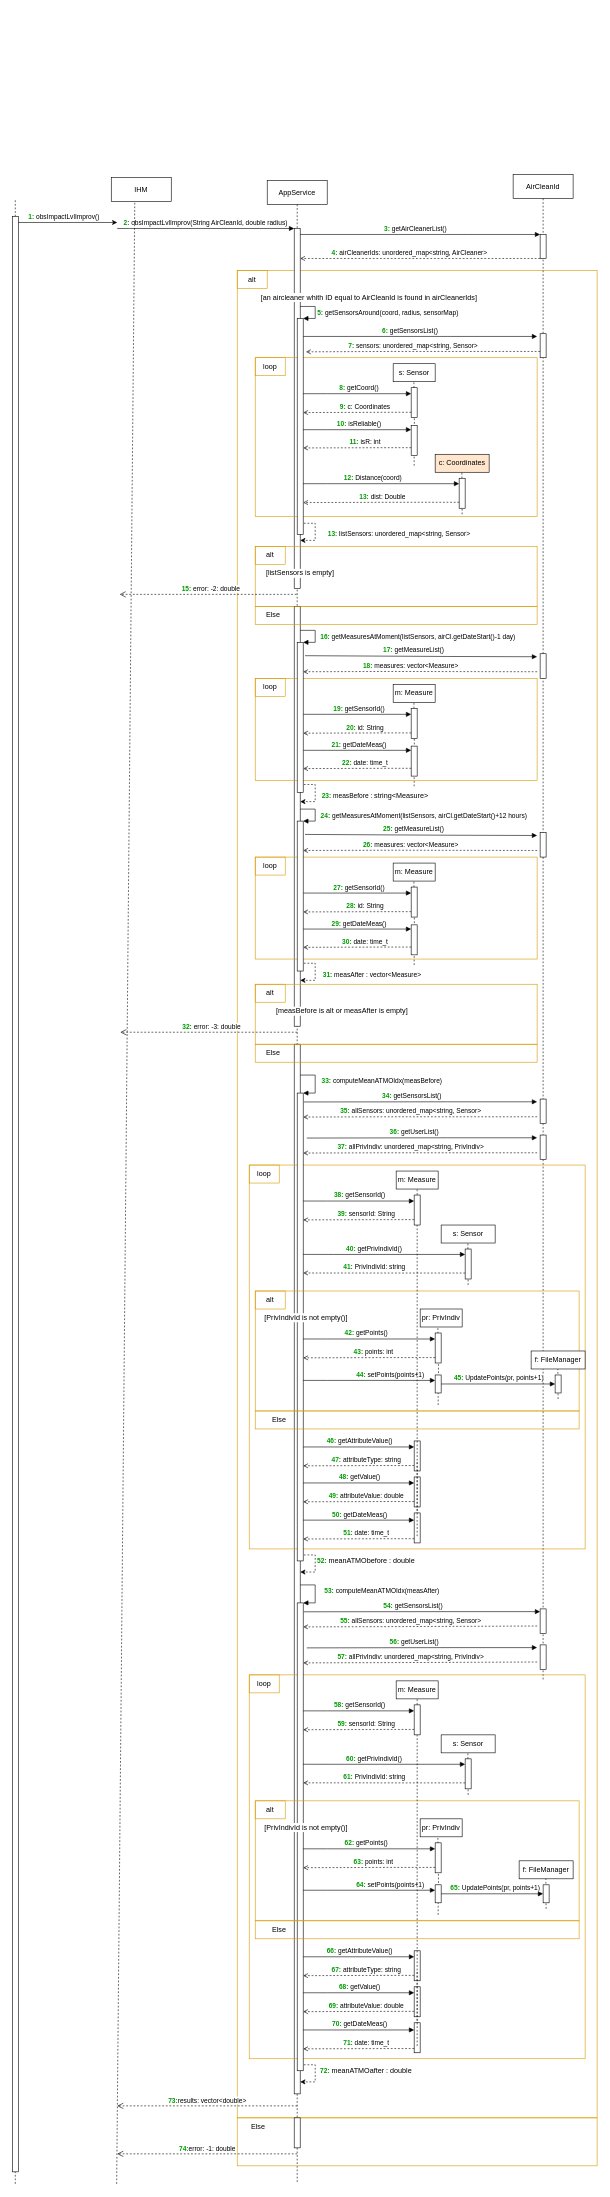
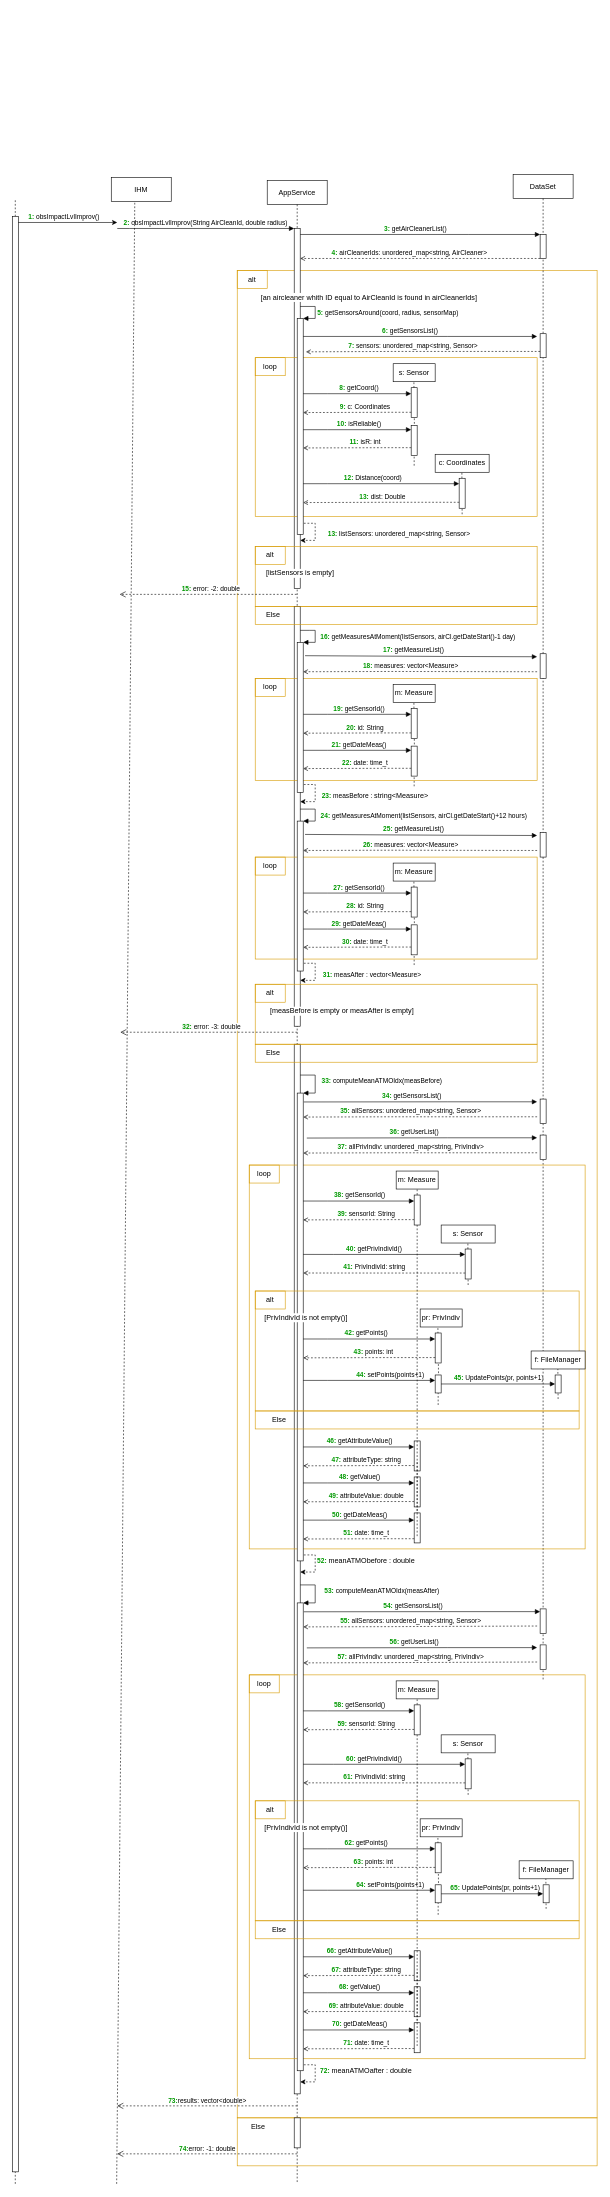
node "AirCleanId": label "AirCleanId" -> "DataSet"
node "c: Coordinates": fillcolor #ffe6cc -> #ffffff
node "[measBefore is alt or measAfter is empty]": label "[measBefore is alt or measAfter is empty]" -> "[measBefore is empty or measAfter is empty]"
